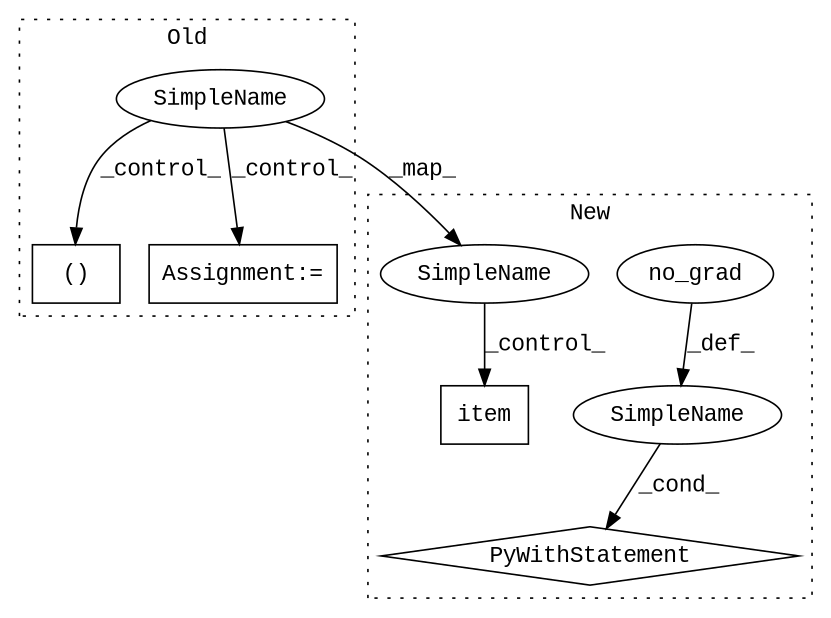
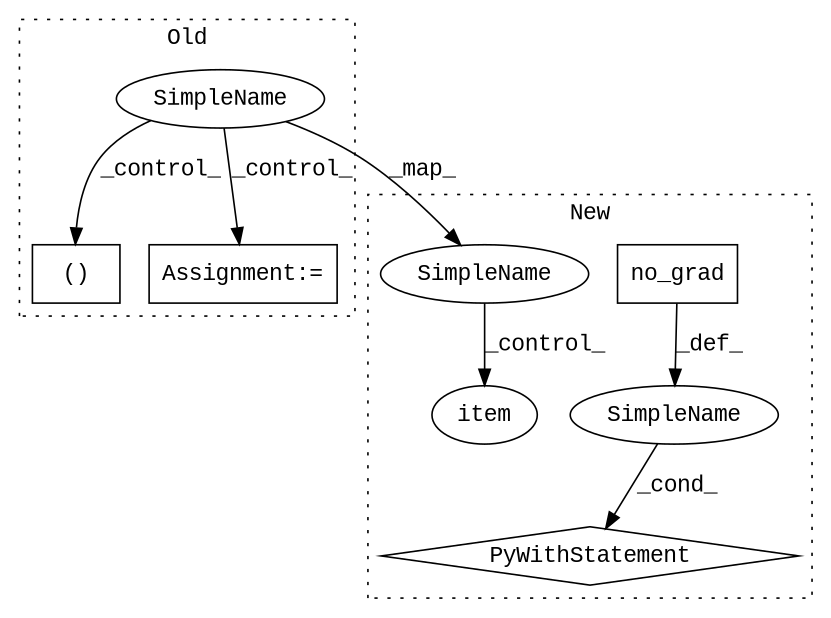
node "no_grad": shape ellipse -> box
node "item": shape box -> ellipse
